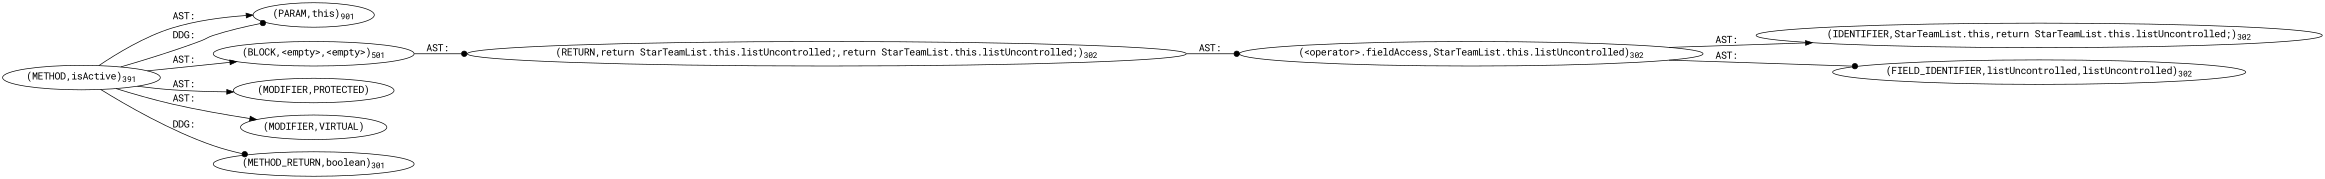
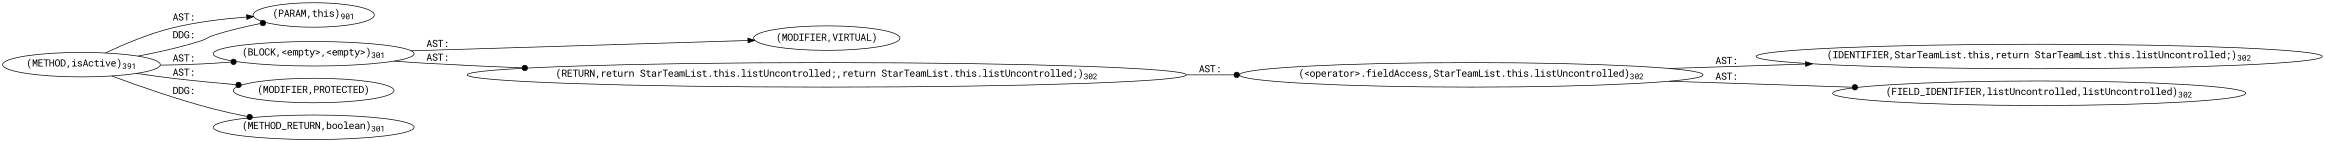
node "(BLOCK,<empty>,<empty>)": text "501" -> "301"
edge "(METHOD,isActive)" -> "(BLOCK,<empty>,<empty>)": arrowhead normal -> dot
edge "(METHOD,isActive)" -> "(MODIFIER,PROTECTED)": arrowhead normal -> dot
edge "(METHOD,isActive)" -> "(MODIFIER,VIRTUAL)": now "(BLOCK,<empty>,<empty>)" -> "(MODIFIER,VIRTUAL)"
